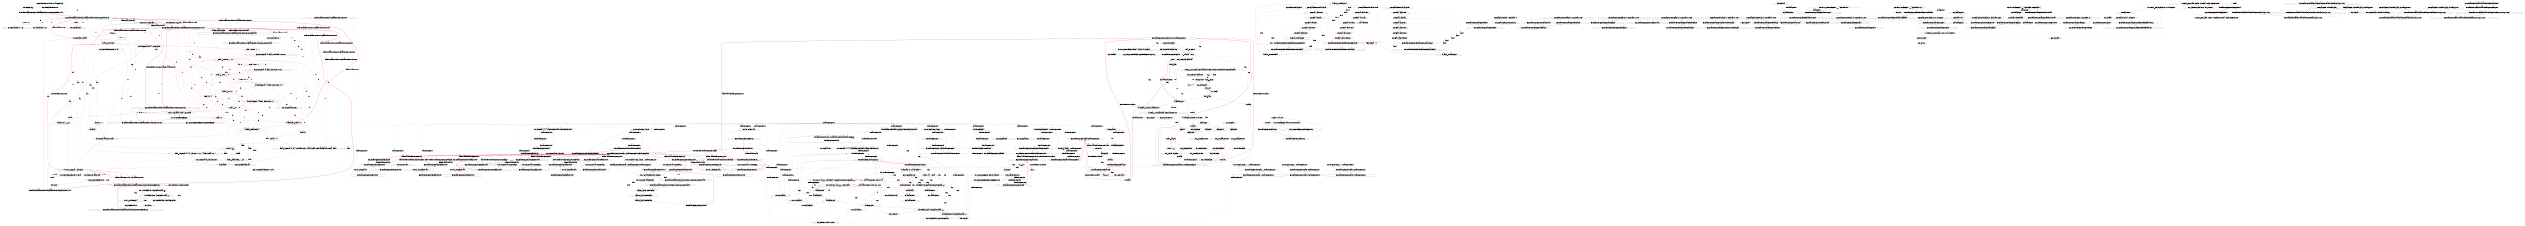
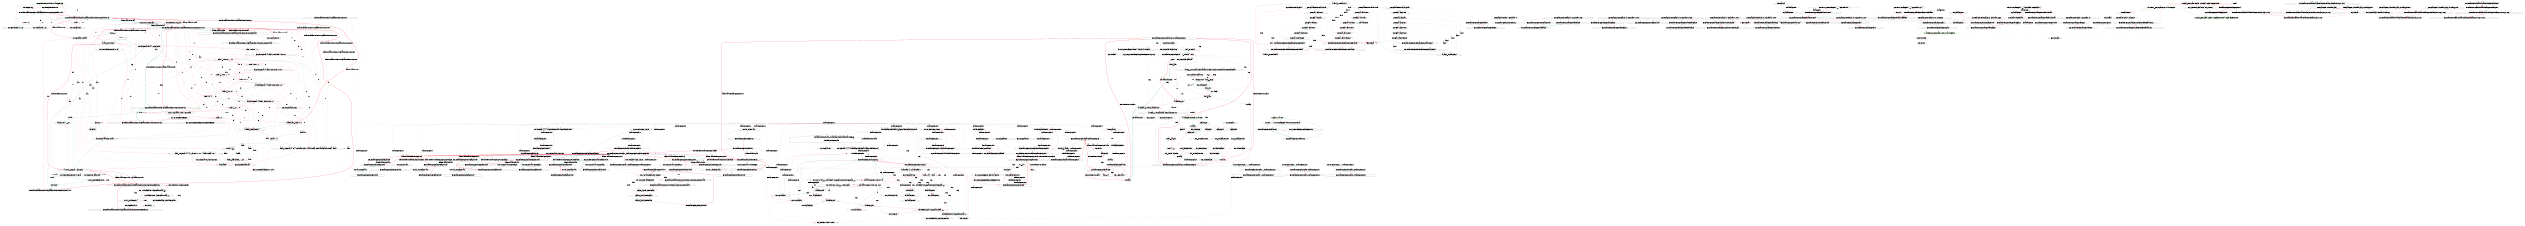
node "ByteSize.Parse(''10.5b'')": removed
edge "number %= 1000000000" -> "number > 0": label "int" -> "decSep"
